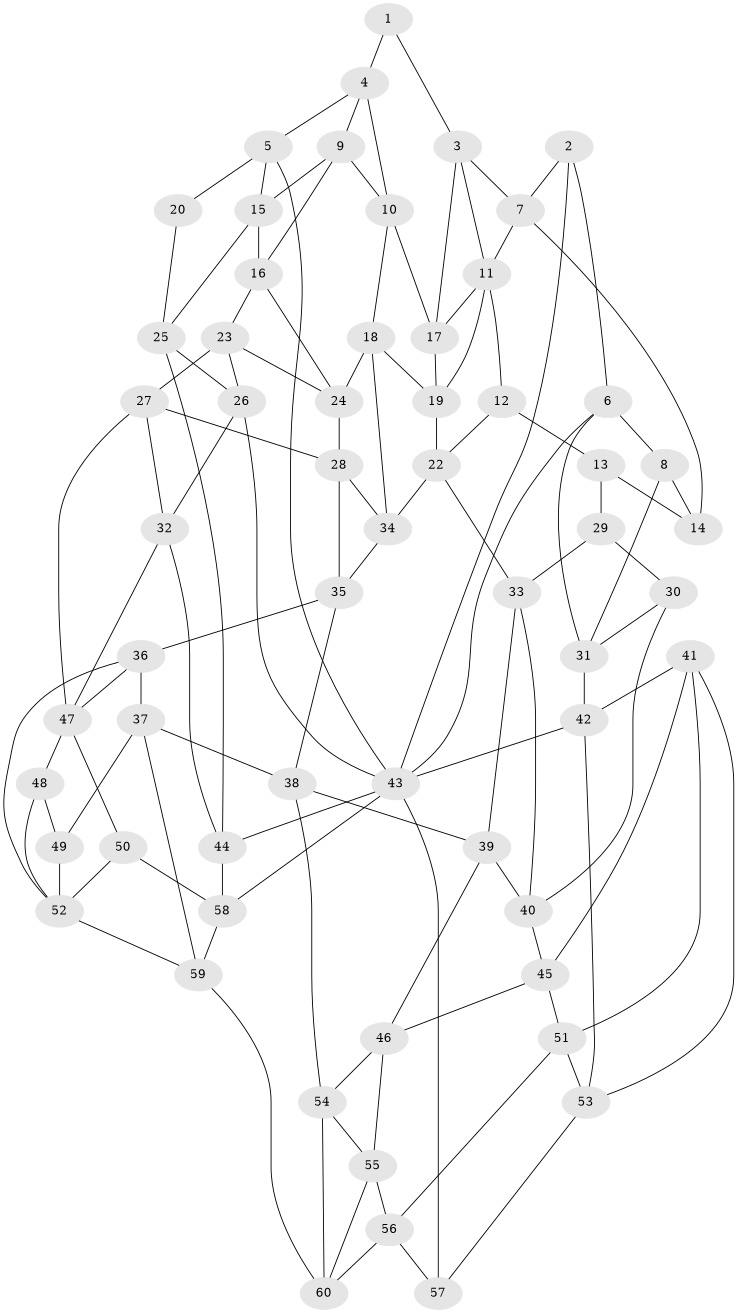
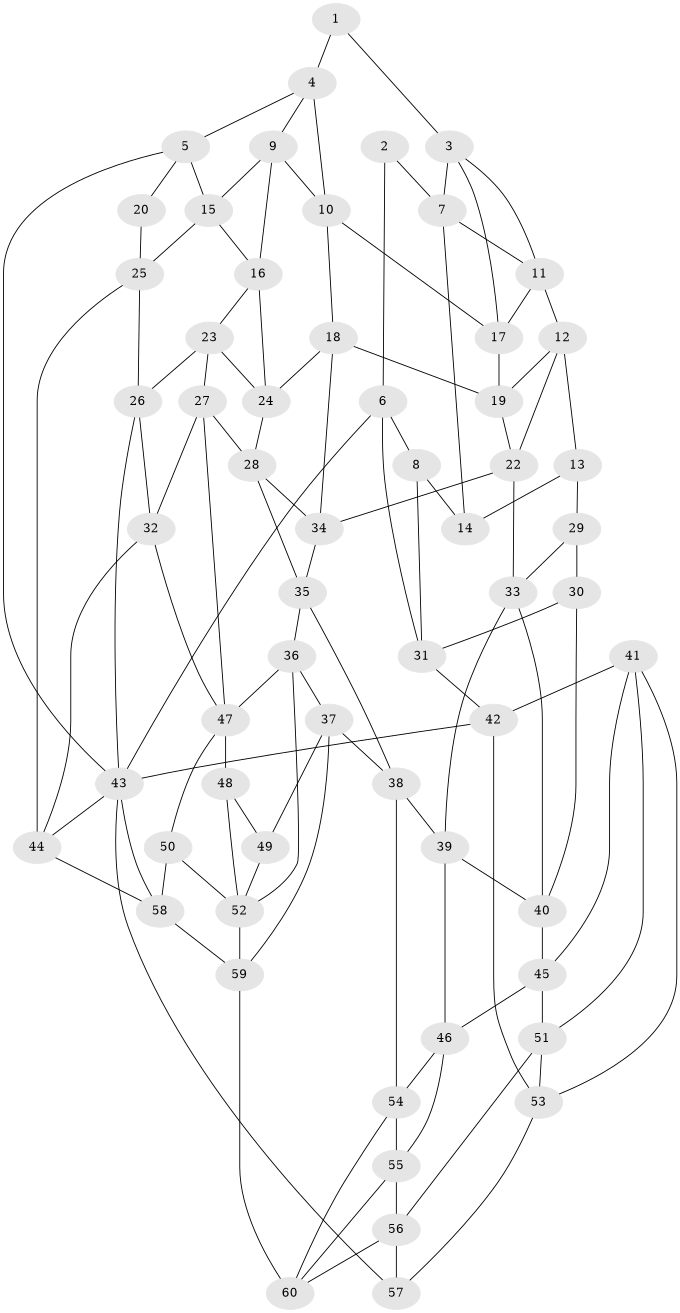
edge "11" -- "19": now "12" -- "19"
edge "2" -- "43": removed
